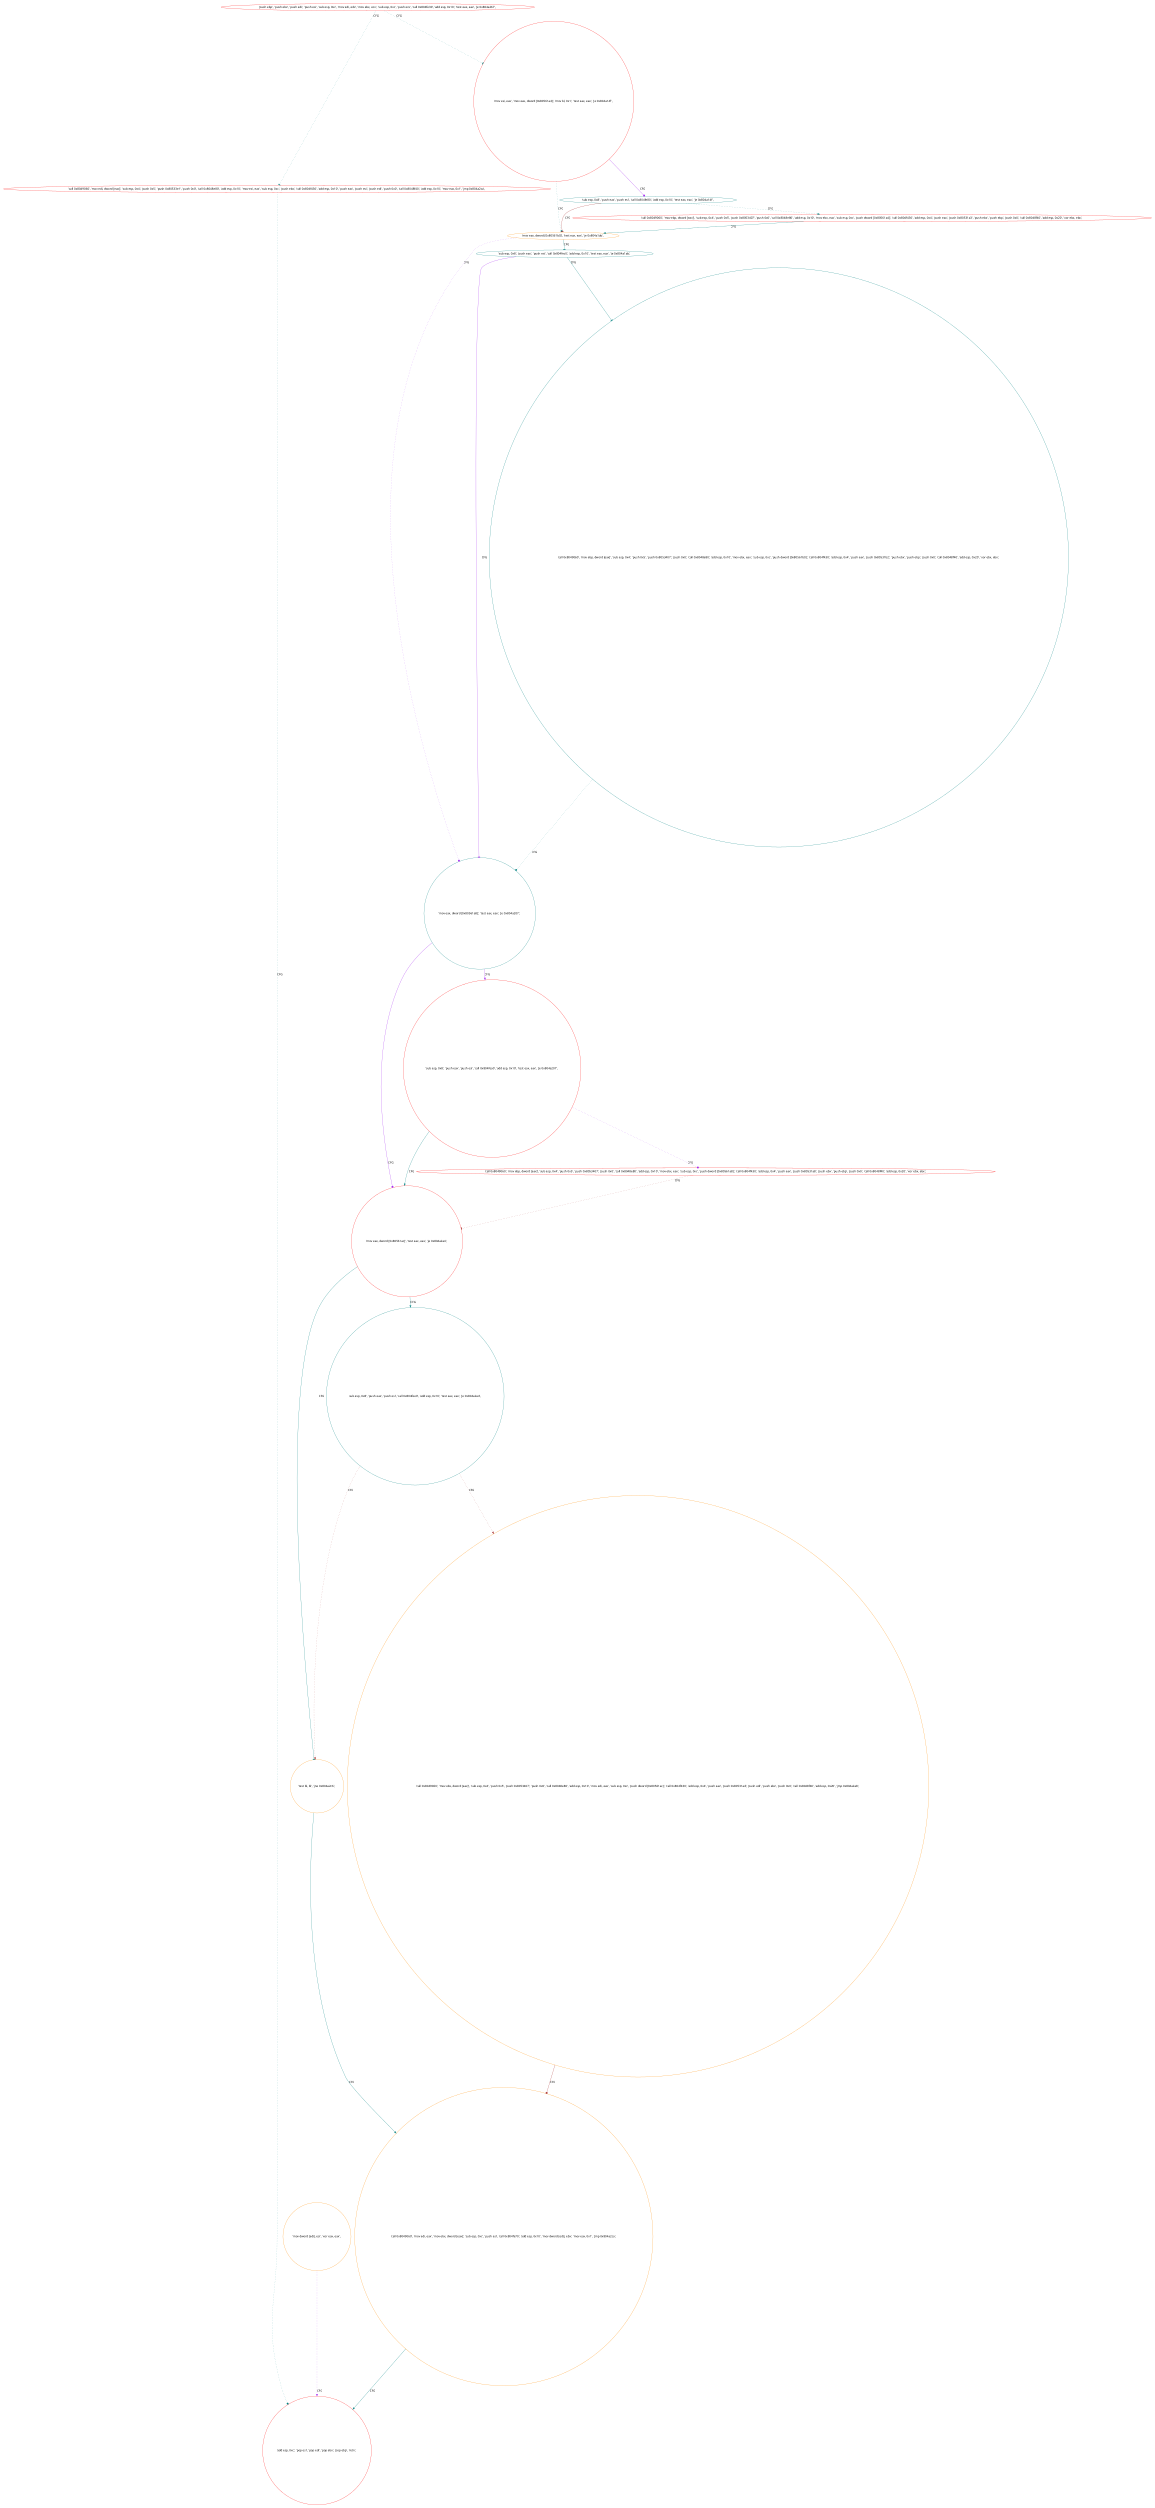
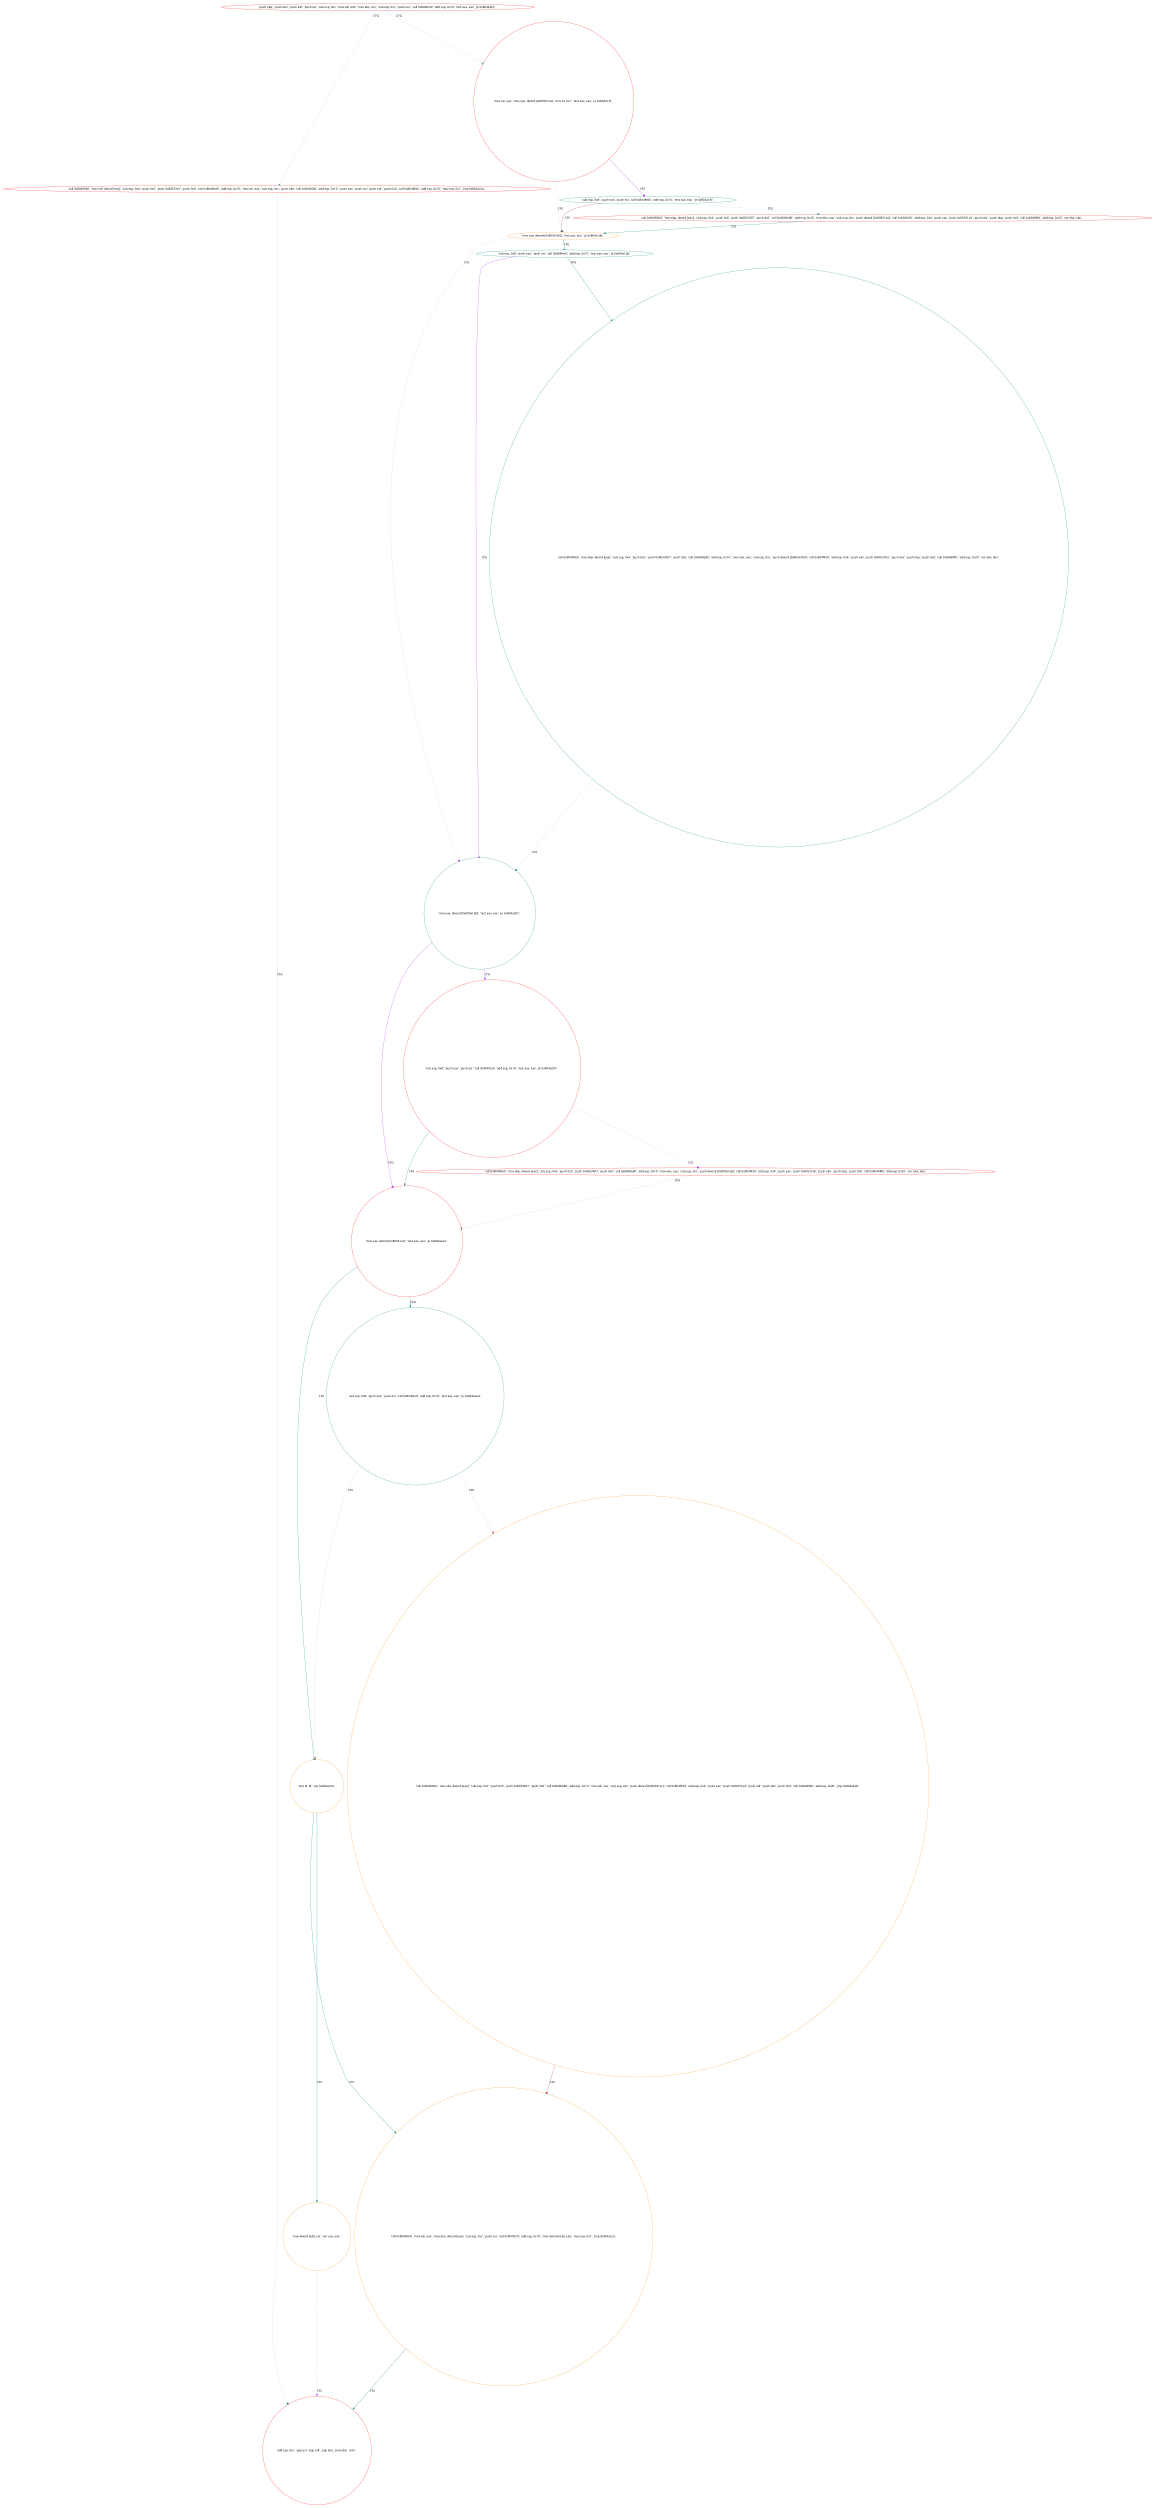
edge "'test bl, bl', 'jne 0x804a2c6'," -> "'mov dword [edi], esi', 'xor eax, eax',": added, label "CFG"
